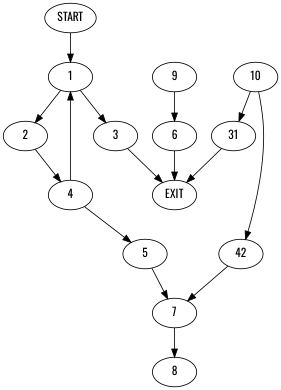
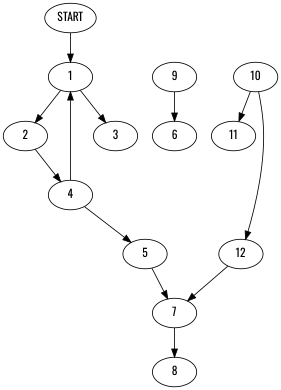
node "31": label "31" -> "11"
node "EXIT": removed
node "42": label "42" -> "12"
